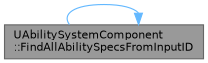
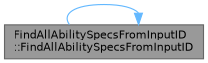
node "UAbilitySystemComponent ::FindAllAbilitySpecsFromInputID": label "UAbilitySystemComponent ::FindAllAbilitySpecsFromInputID" -> "FindAllAbilitySpecsFromInputID ::FindAllAbilitySpecsFromInputID"
